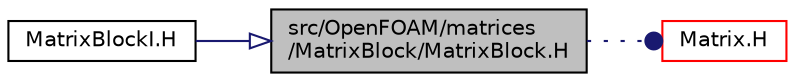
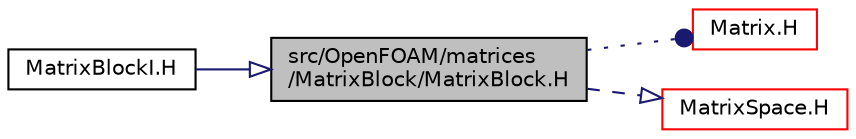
node "MatrixSpace.H": added
